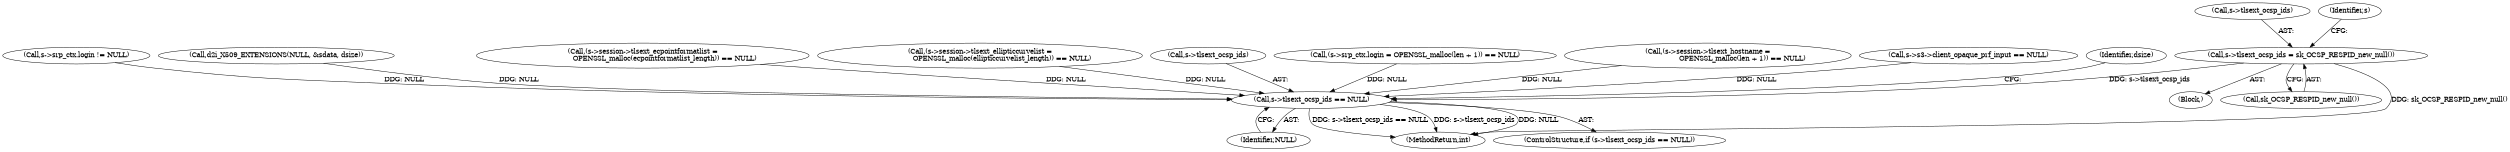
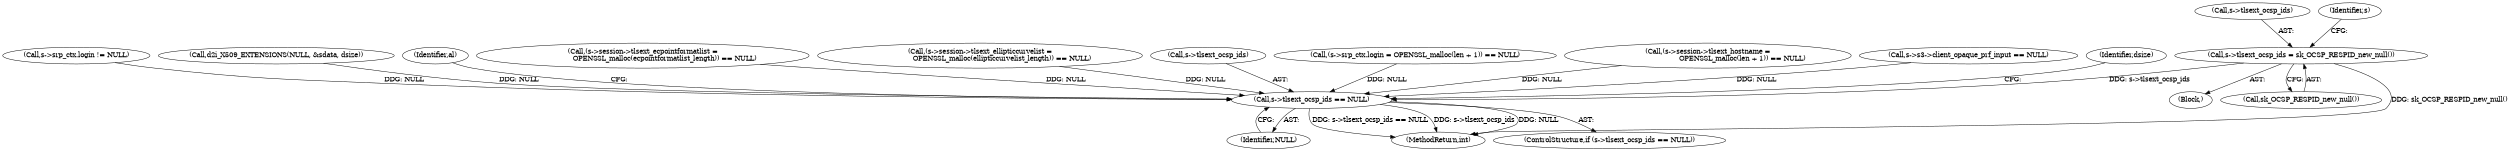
node "(Identifier,al)": added
